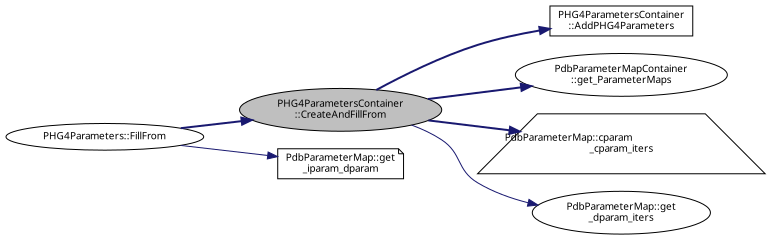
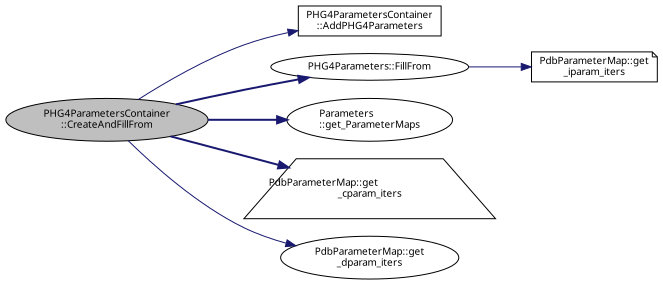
edge "PHG4ParametersContainer ::CreateAndFillFrom" -> "PHG4ParametersContainer ::AddPHG4Parameters": style bold -> solid
node "PdbParameterMapContainer ::get_ParameterMaps": label "PdbParameterMapContainer ::get_ParameterMaps" -> "Parameters ::get_ParameterMaps"
edge "PHG4Parameters::FillFrom" -> "PHG4ParametersContainer ::CreateAndFillFrom": reversed
node "PdbParameterMap::cparam _cparam_iters": label "PdbParameterMap::cparam _cparam_iters" -> "PdbParameterMap::get _cparam_iters"
node "PdbParameterMap::get _iparam_dparam": label "PdbParameterMap::get _iparam_dparam" -> "PdbParameterMap::get _iparam_iters"
